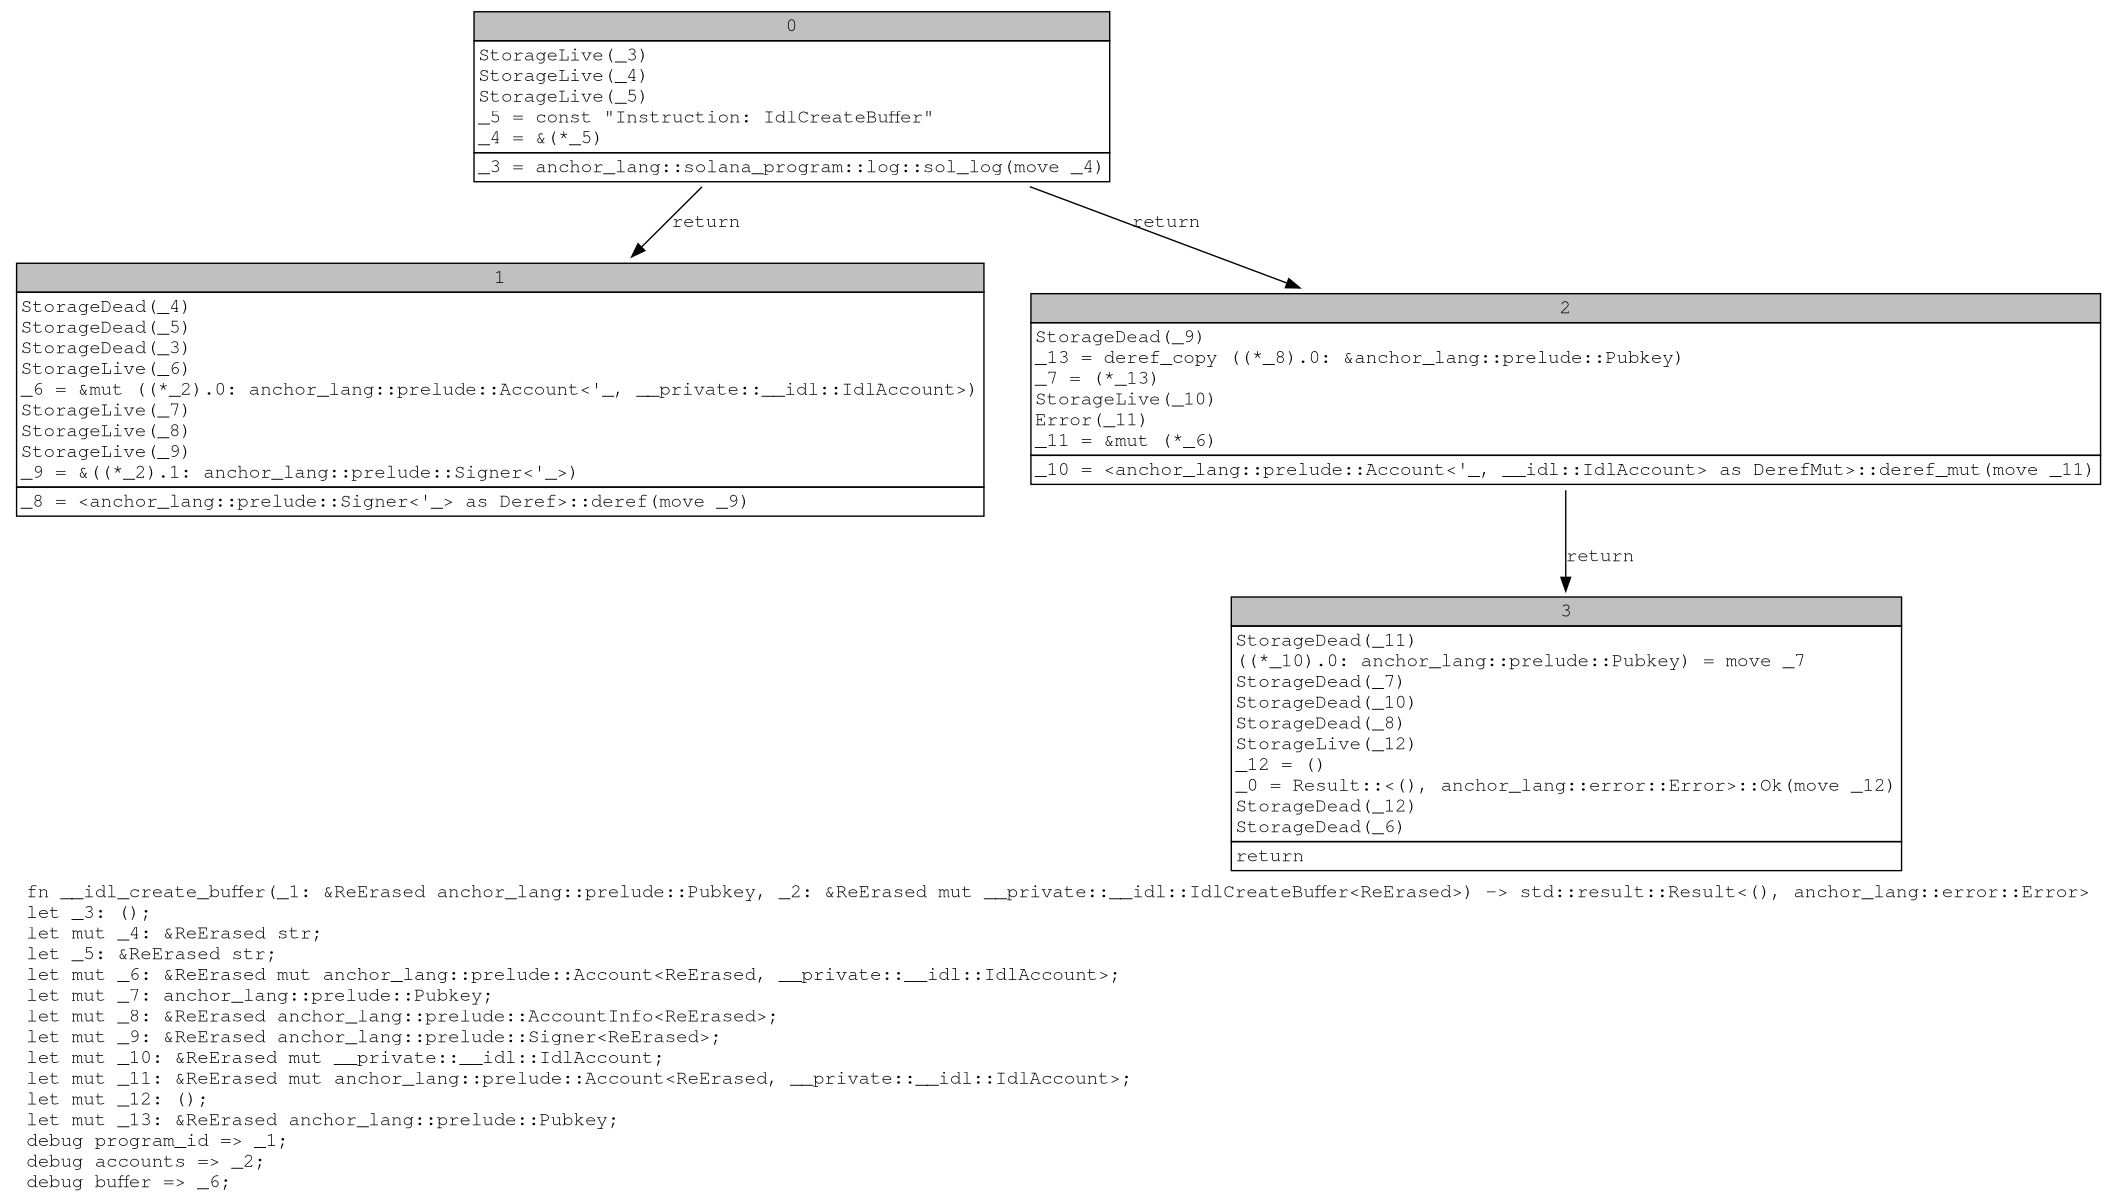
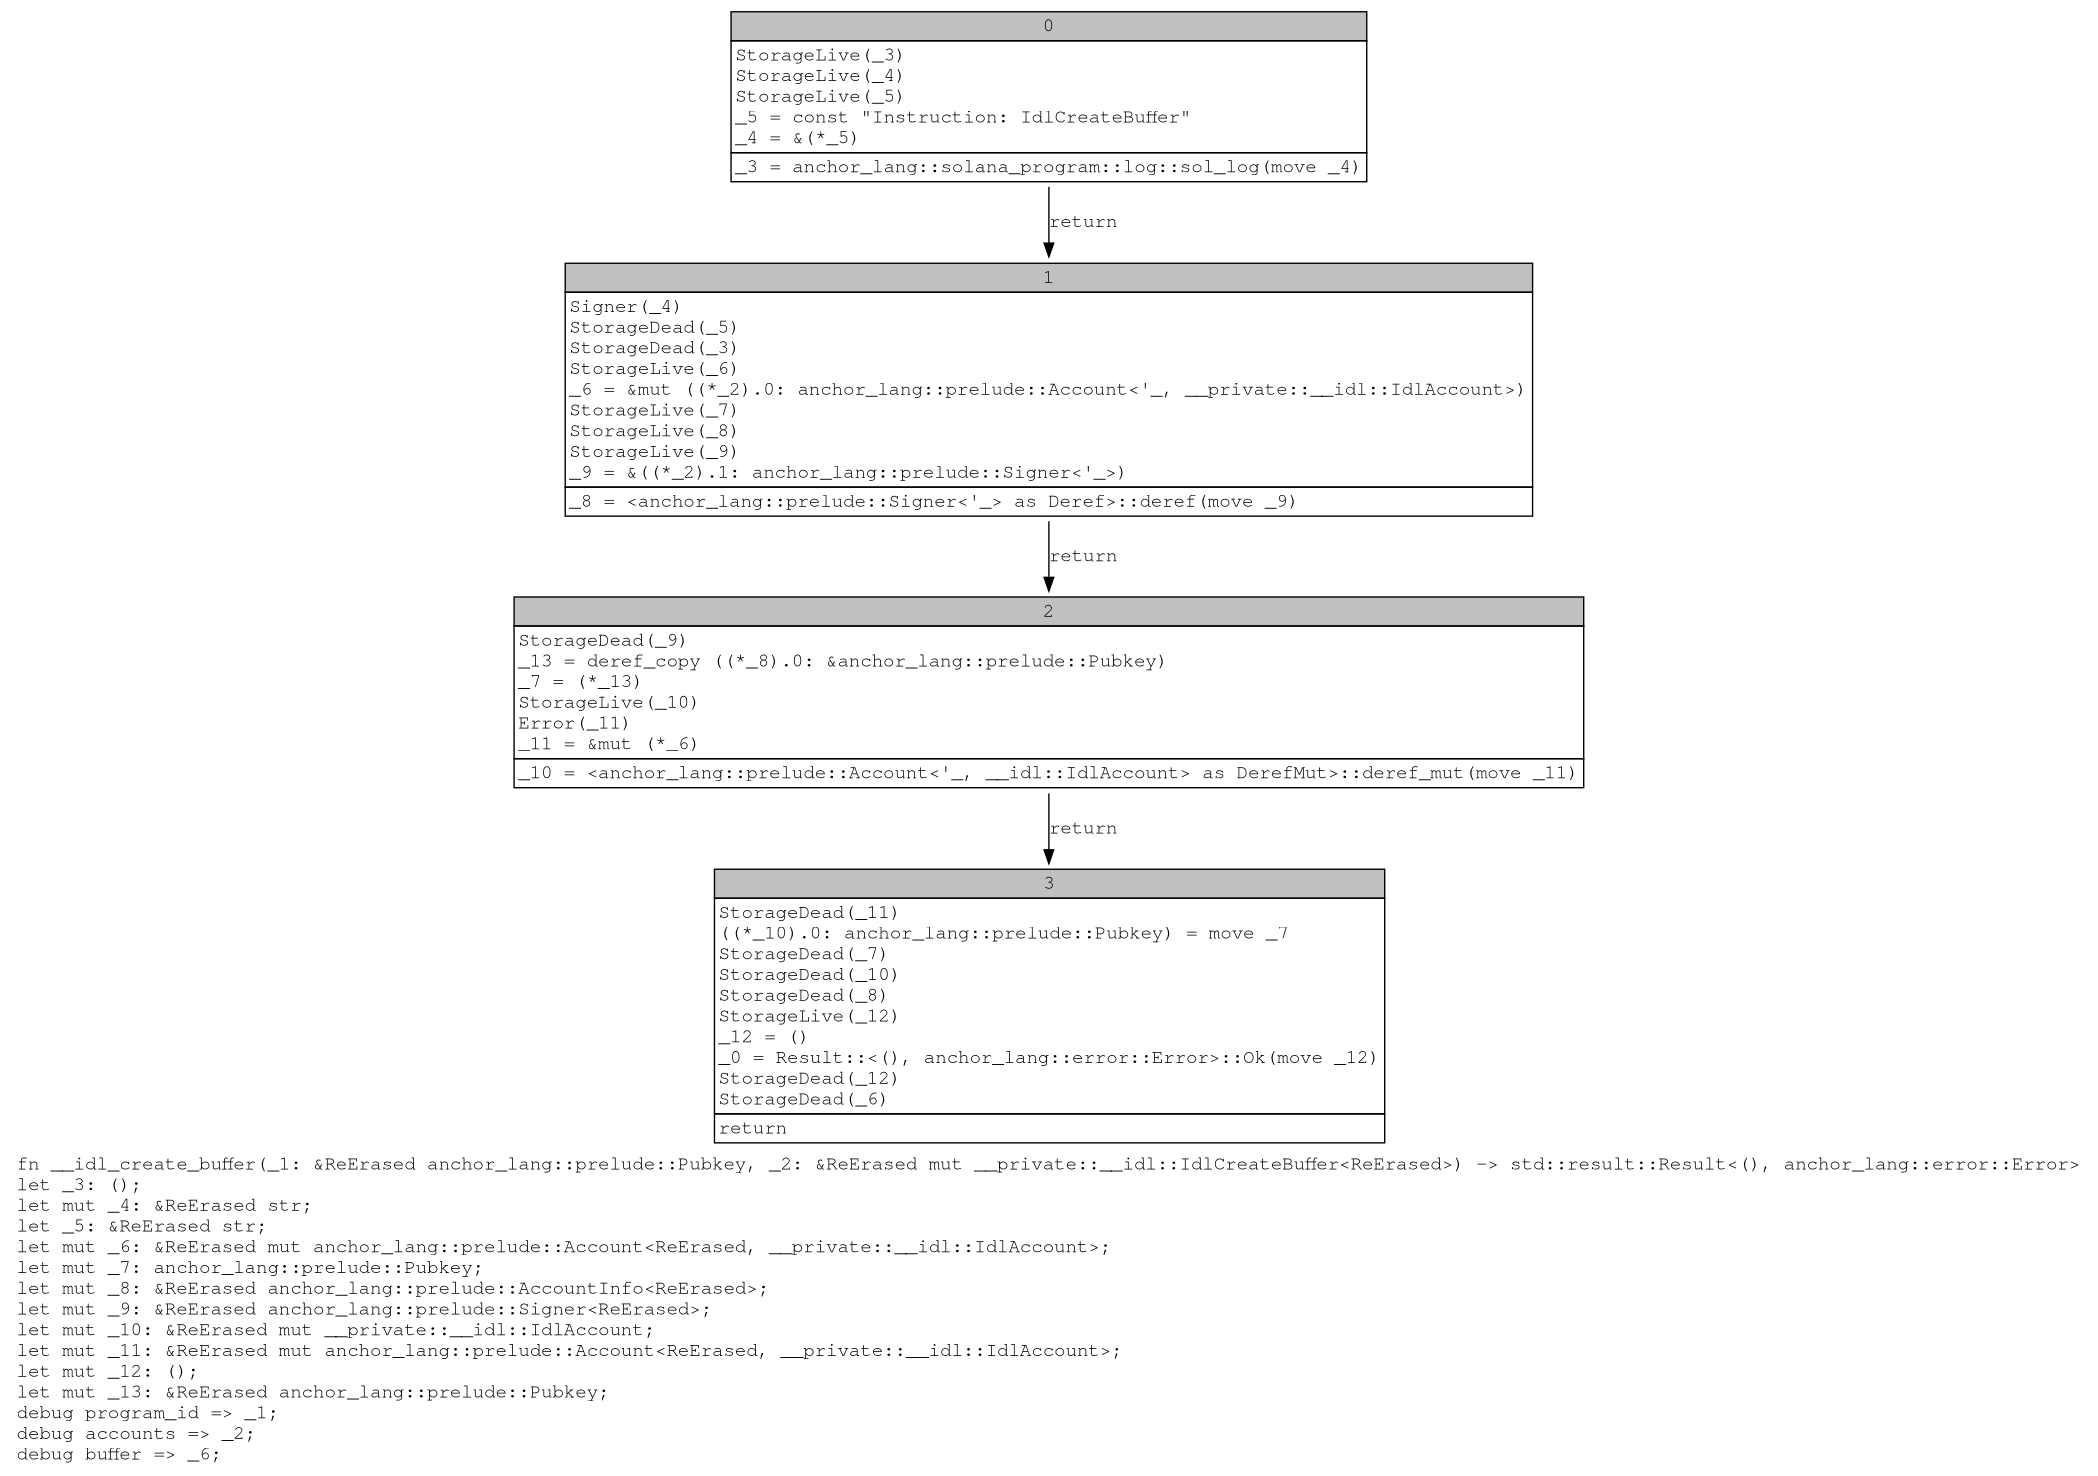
edge "0" -> "2": now "1" -> "2"
node "1": text "StorageDead(_4)" -> "Signer(_4)"
